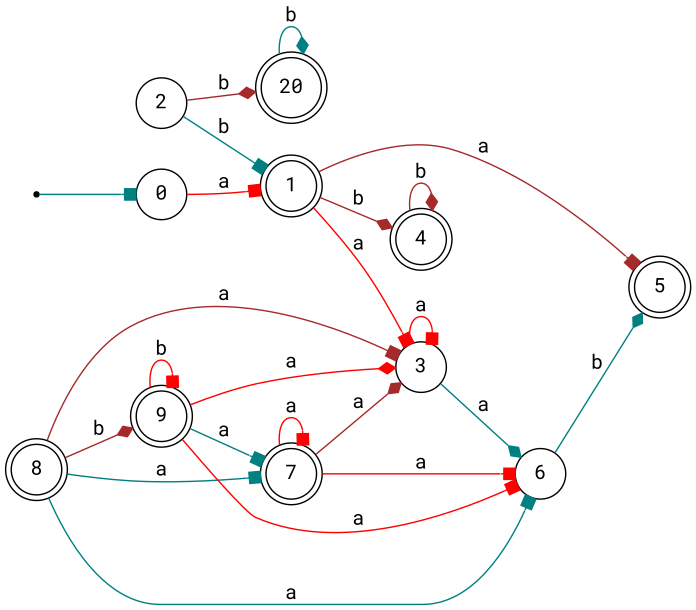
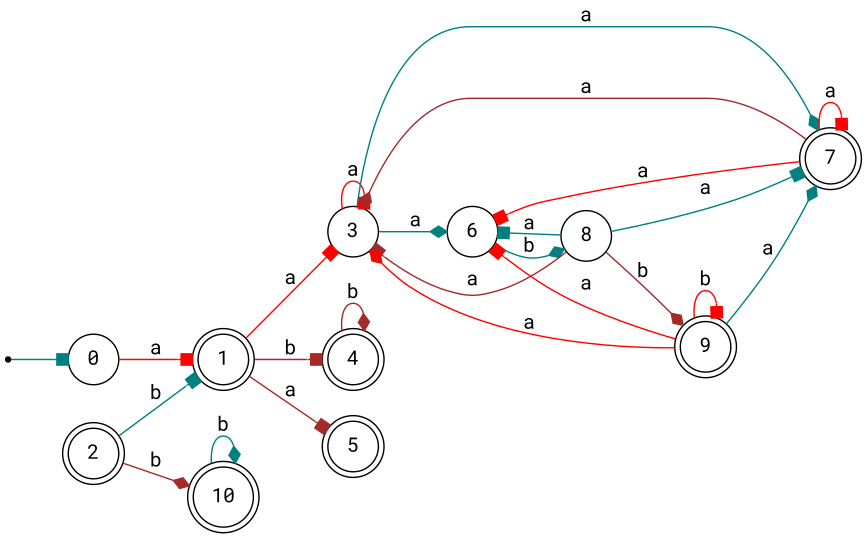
edge "3" -> "7": added, label "a"
node "20": label "20" -> "10"
node "2": shape circle -> doublecircle
edge "1" -> "4": arrowhead diamond -> box
edge "6" -> "5": now "6" -> "8"
edge "9" -> "7": arrowhead box -> diamond
node "8": shape doublecircle -> circle
